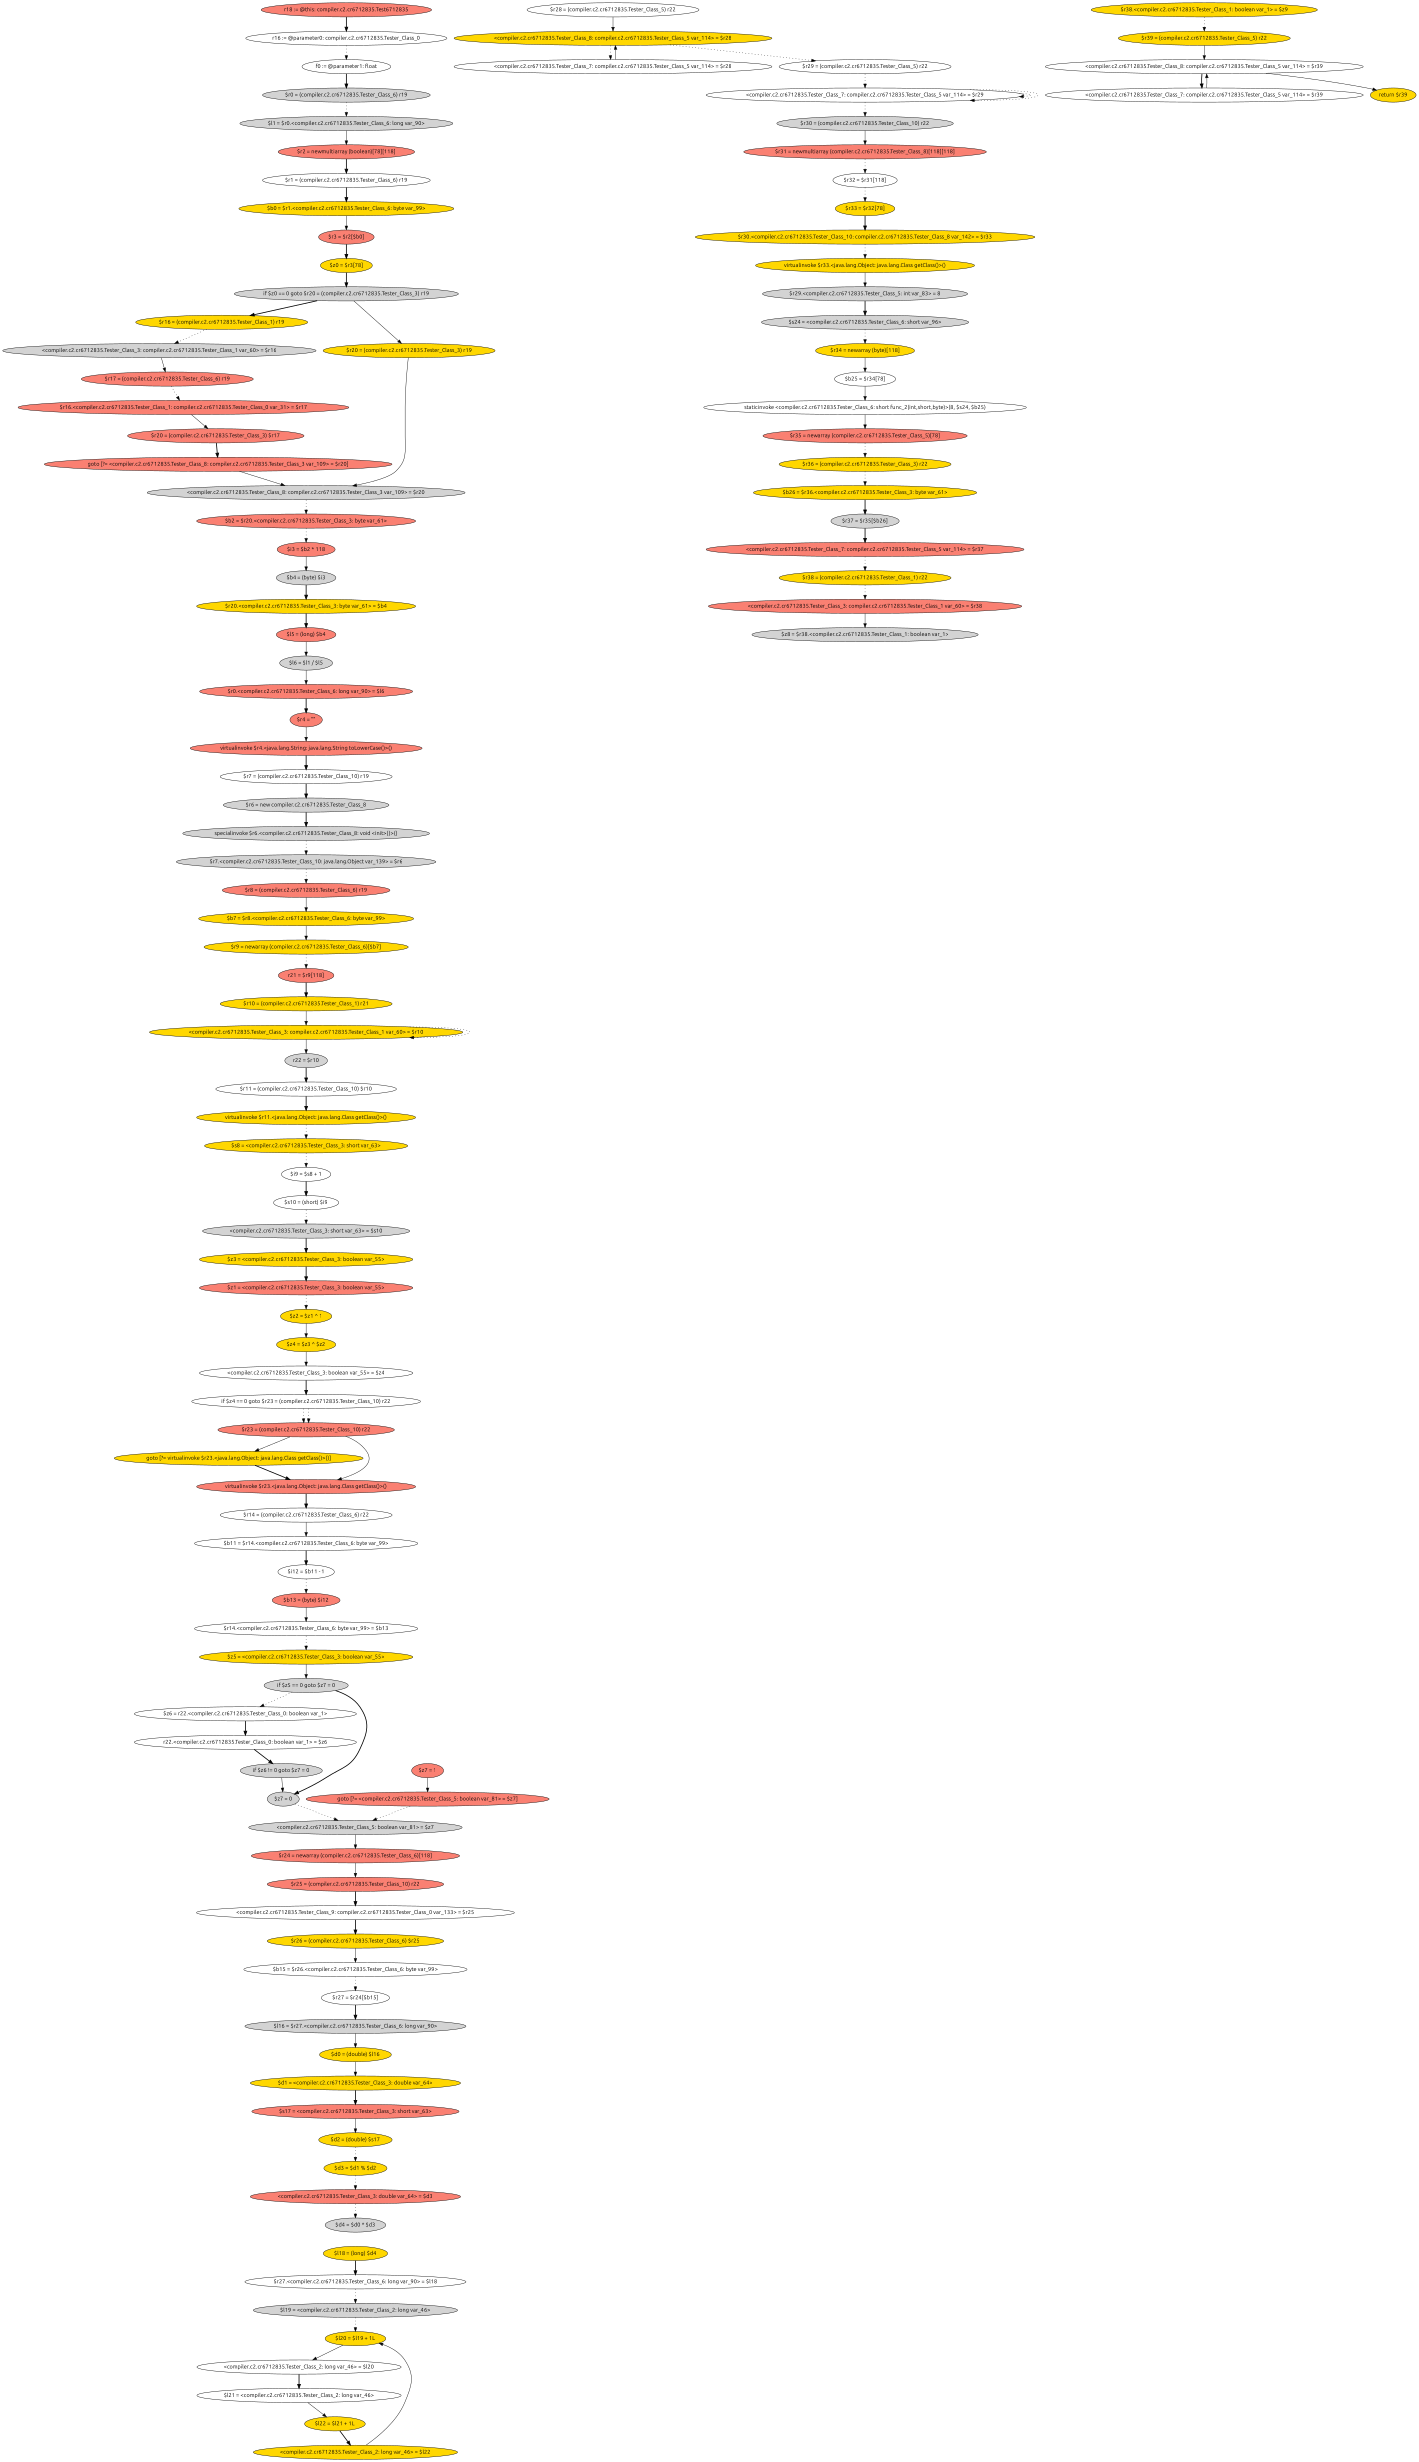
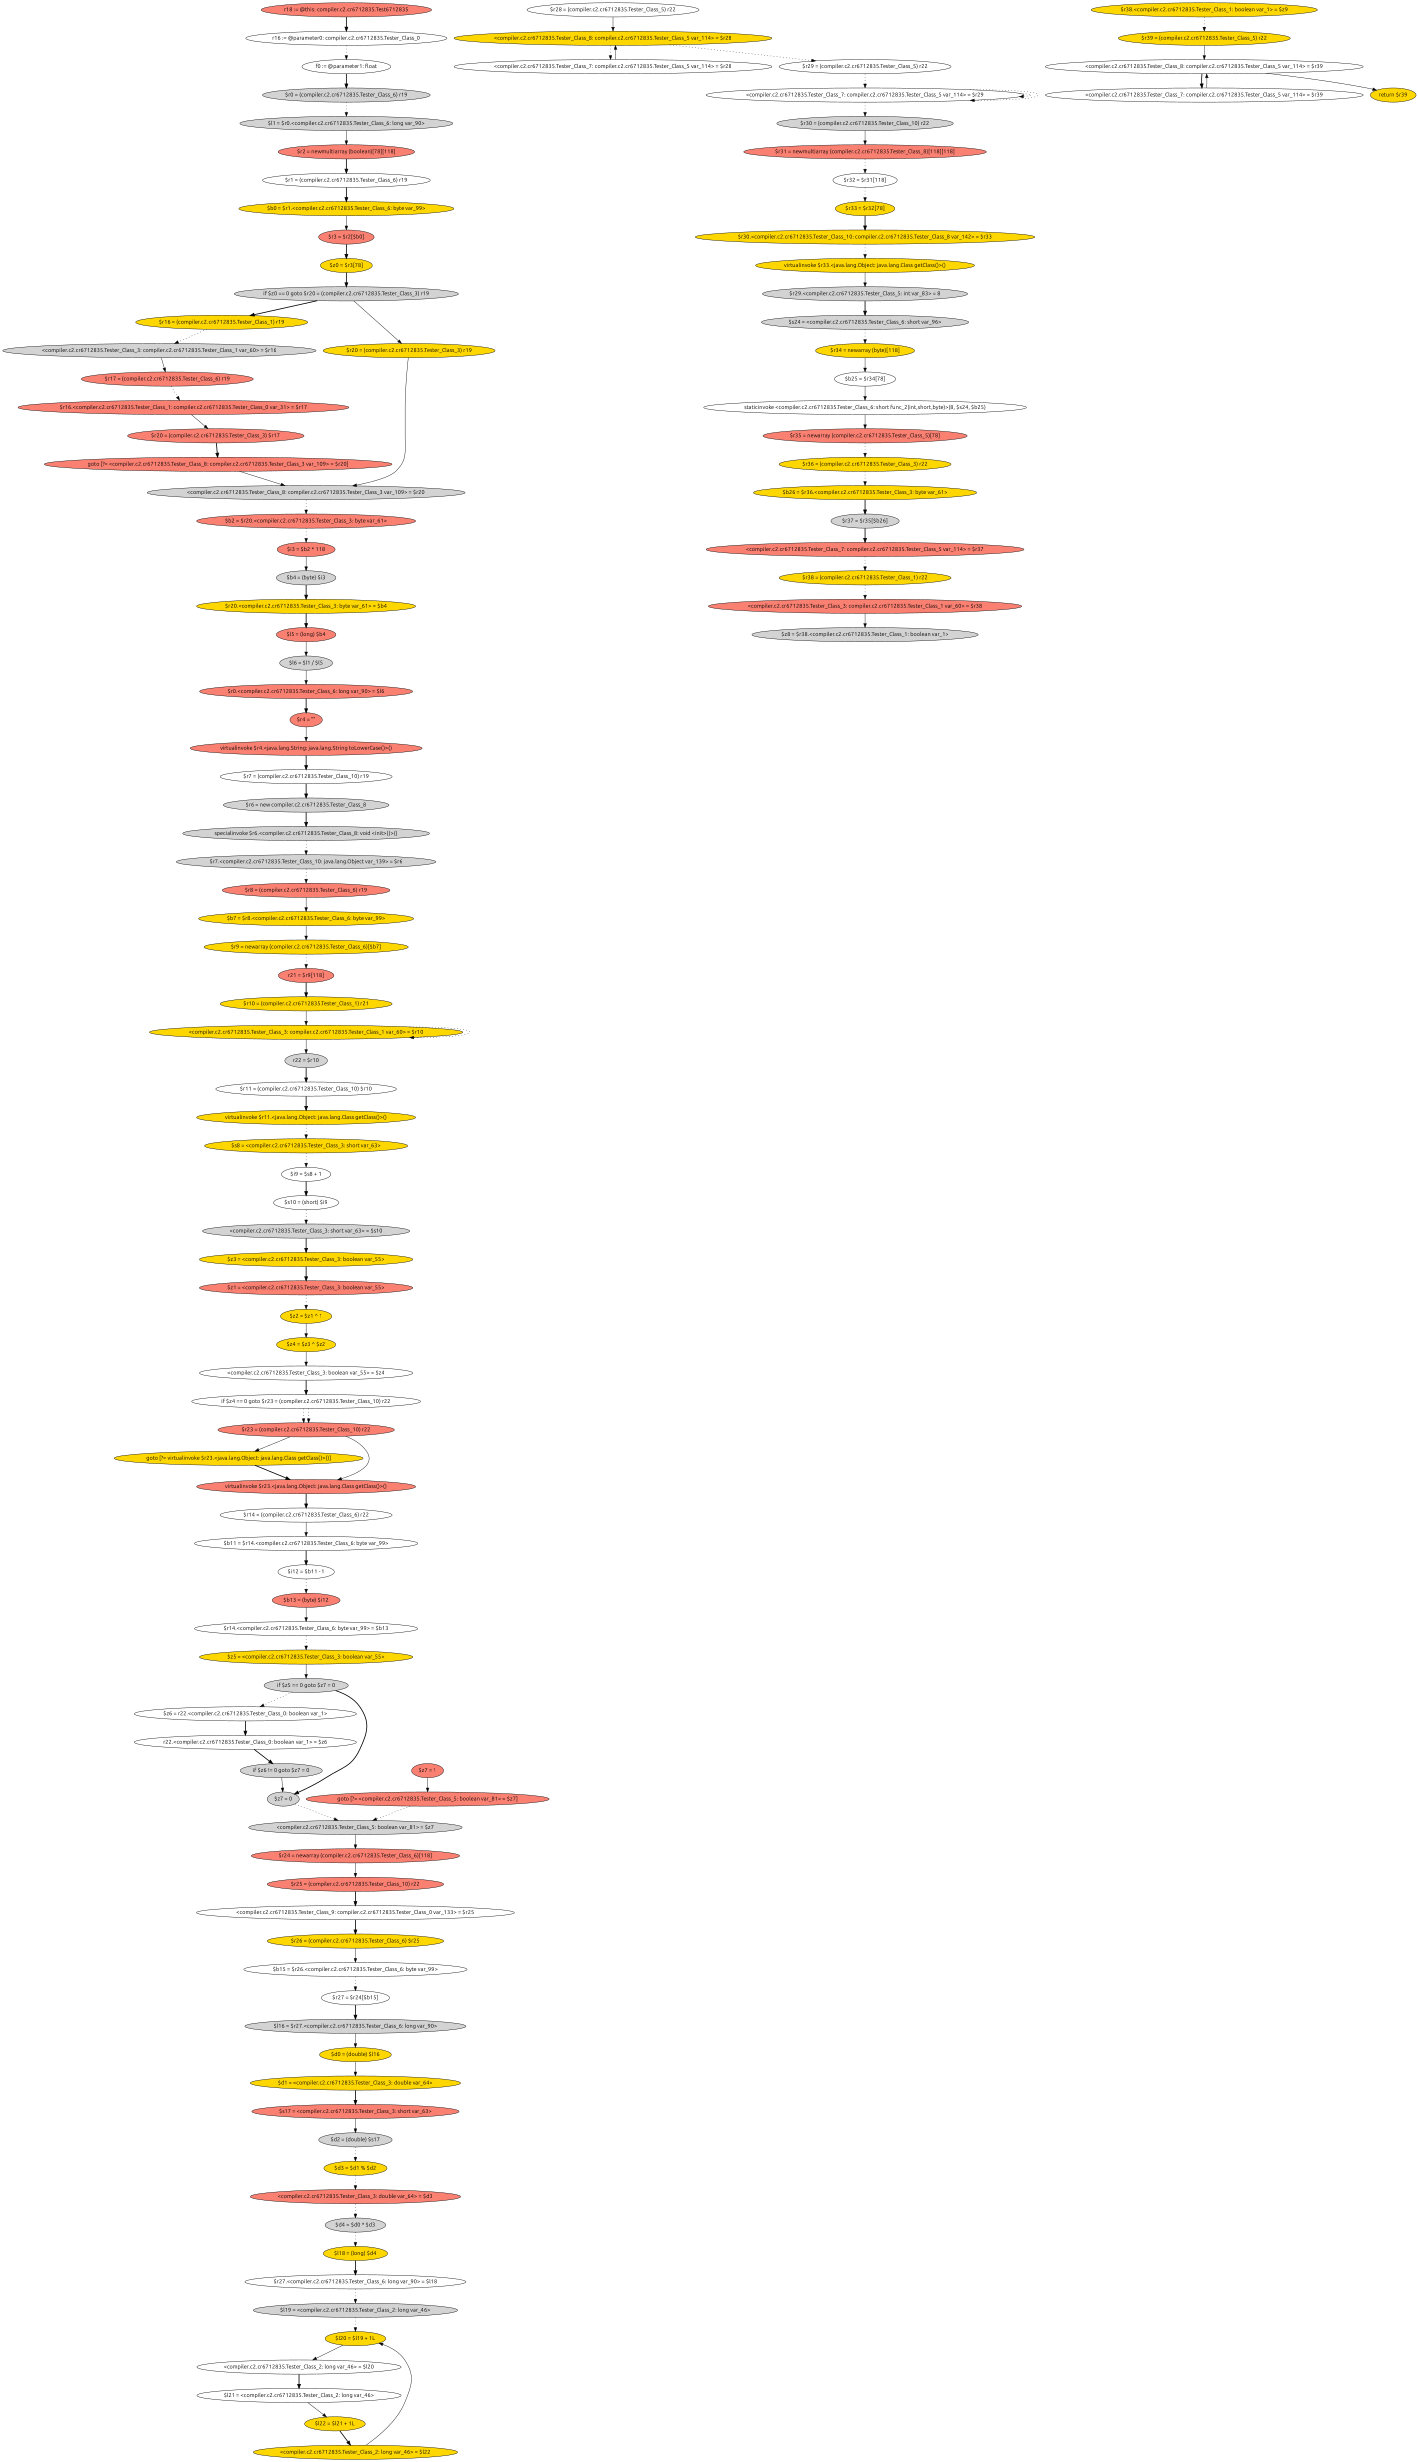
node "$d2 = (double) $s17": fillcolor gold -> lightgrey
edge "$d4 = $d0 * $d3" -> "$l18 = (long) $d4": added
